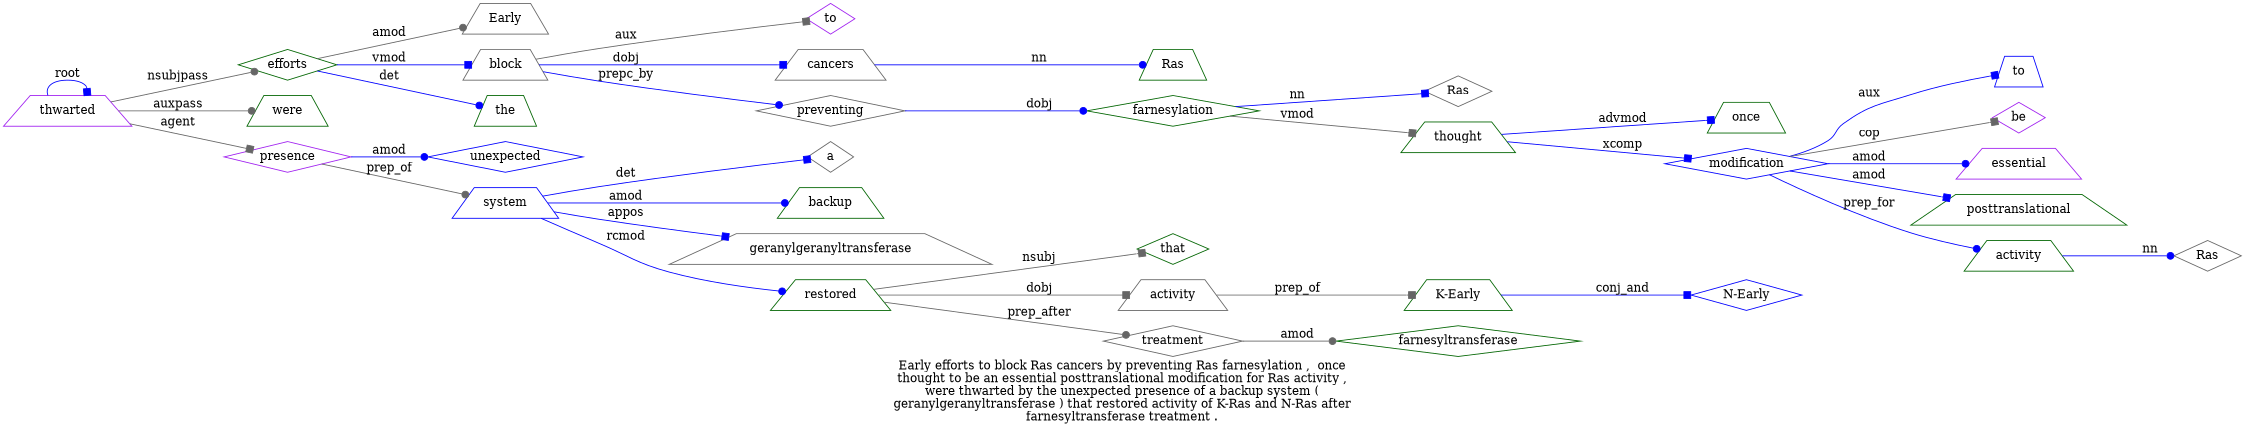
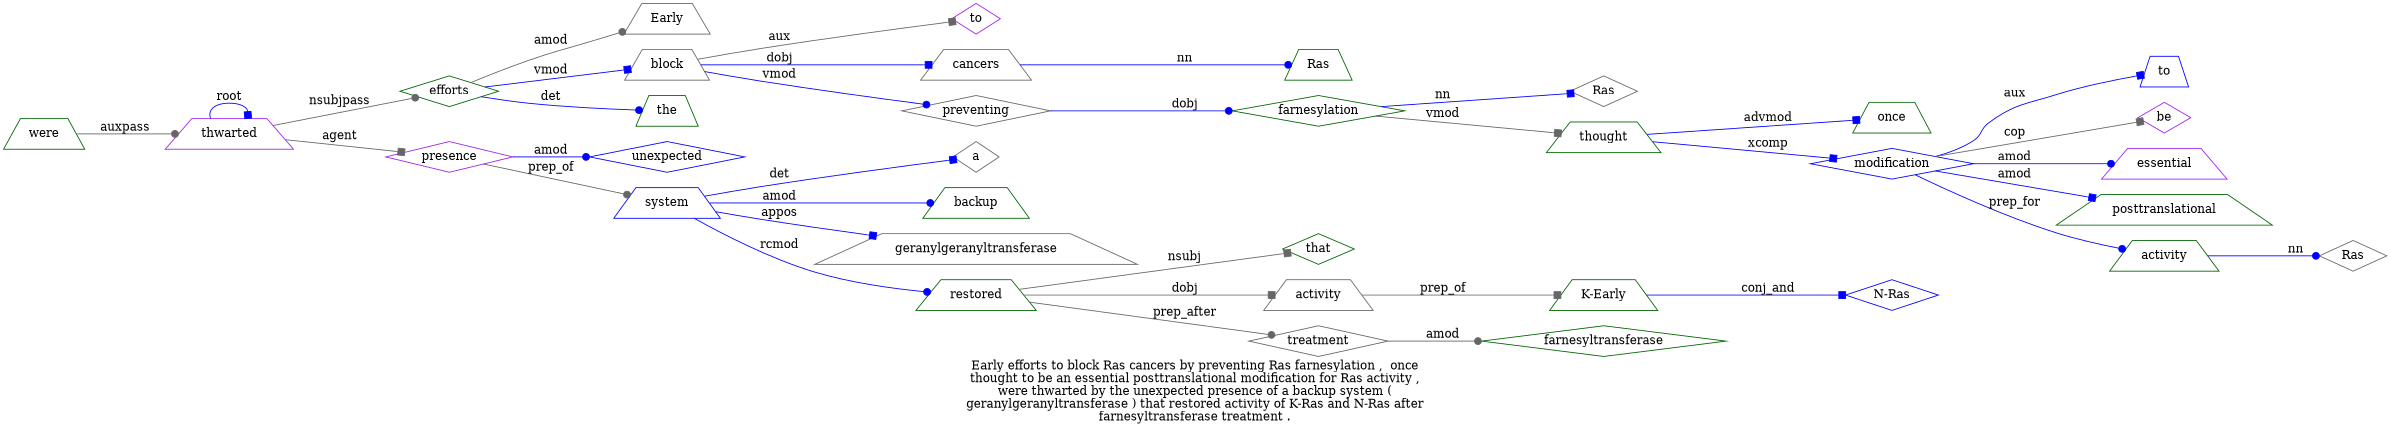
edge "block" -> "preventing": label "prepc_by" -> "vmod"
edge "thwarted" -> "were": reversed
node "N-Early": label "N-Early" -> "N-Ras"
